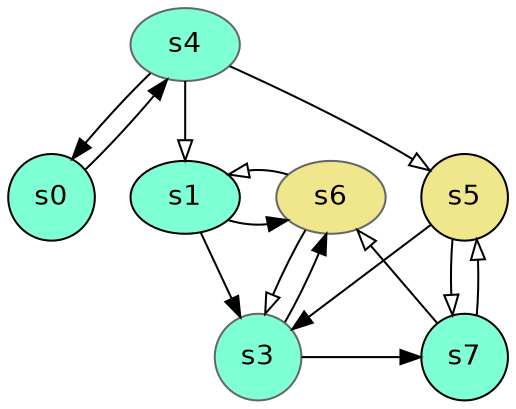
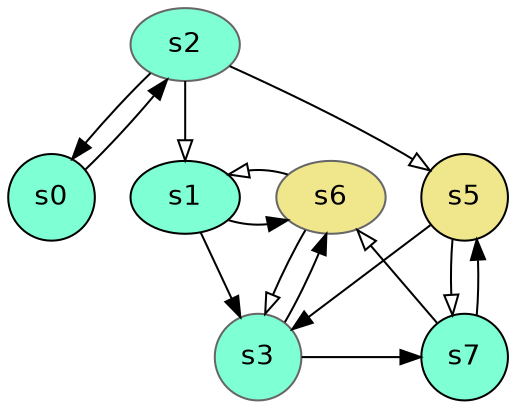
node "s4": label "s4" -> "s2"
edge "s7" -> "s5": arrowhead onormal -> normal
